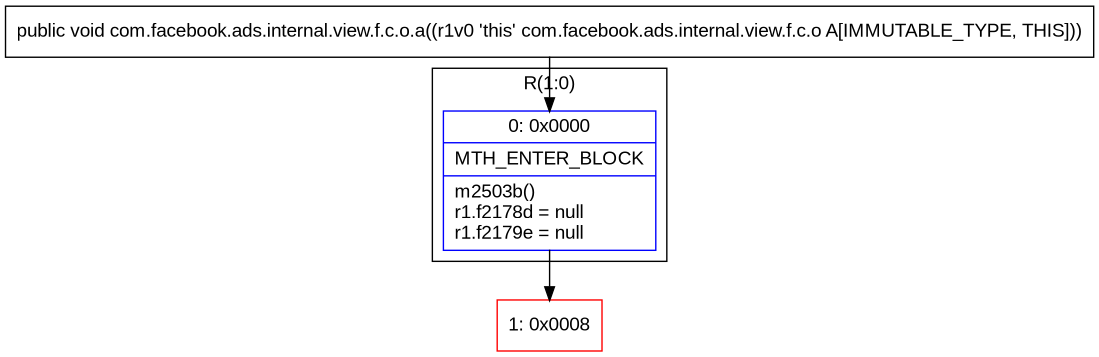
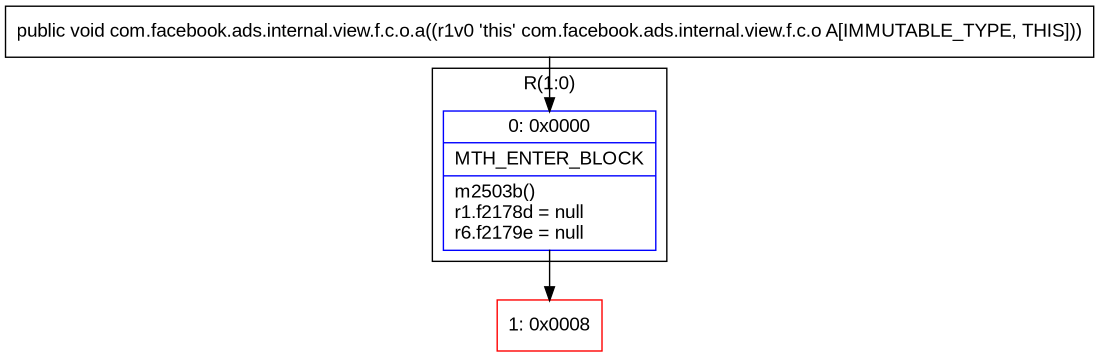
node "0: 0x0000": text "r1.f2179e = null" -> "r6.f2179e = null"
